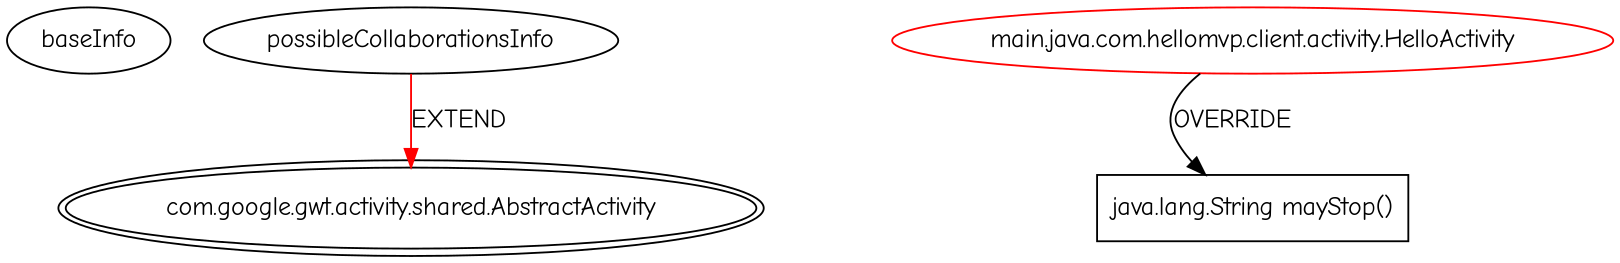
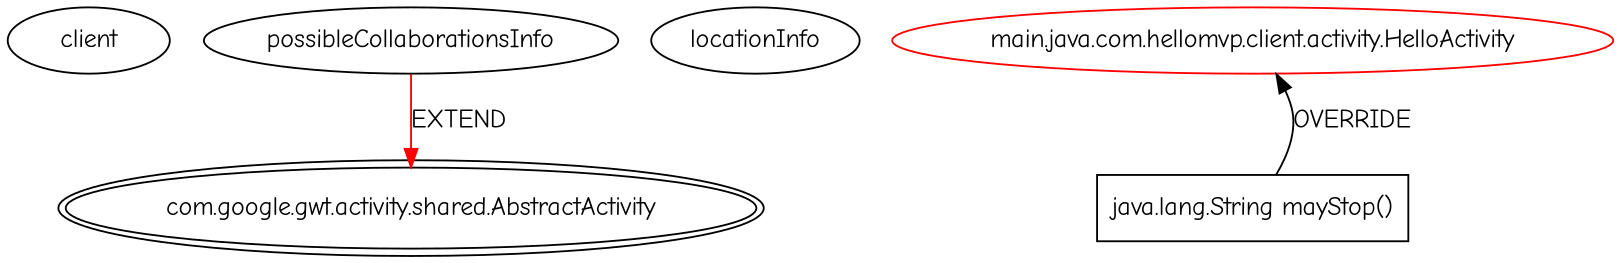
node "baseInfo": label "baseInfo" -> "client"
node "locationInfo": added
edge "main.java.com.hellomvp.client.activity.HelloActivity" -> "java.lang.String mayStop()": reversed
